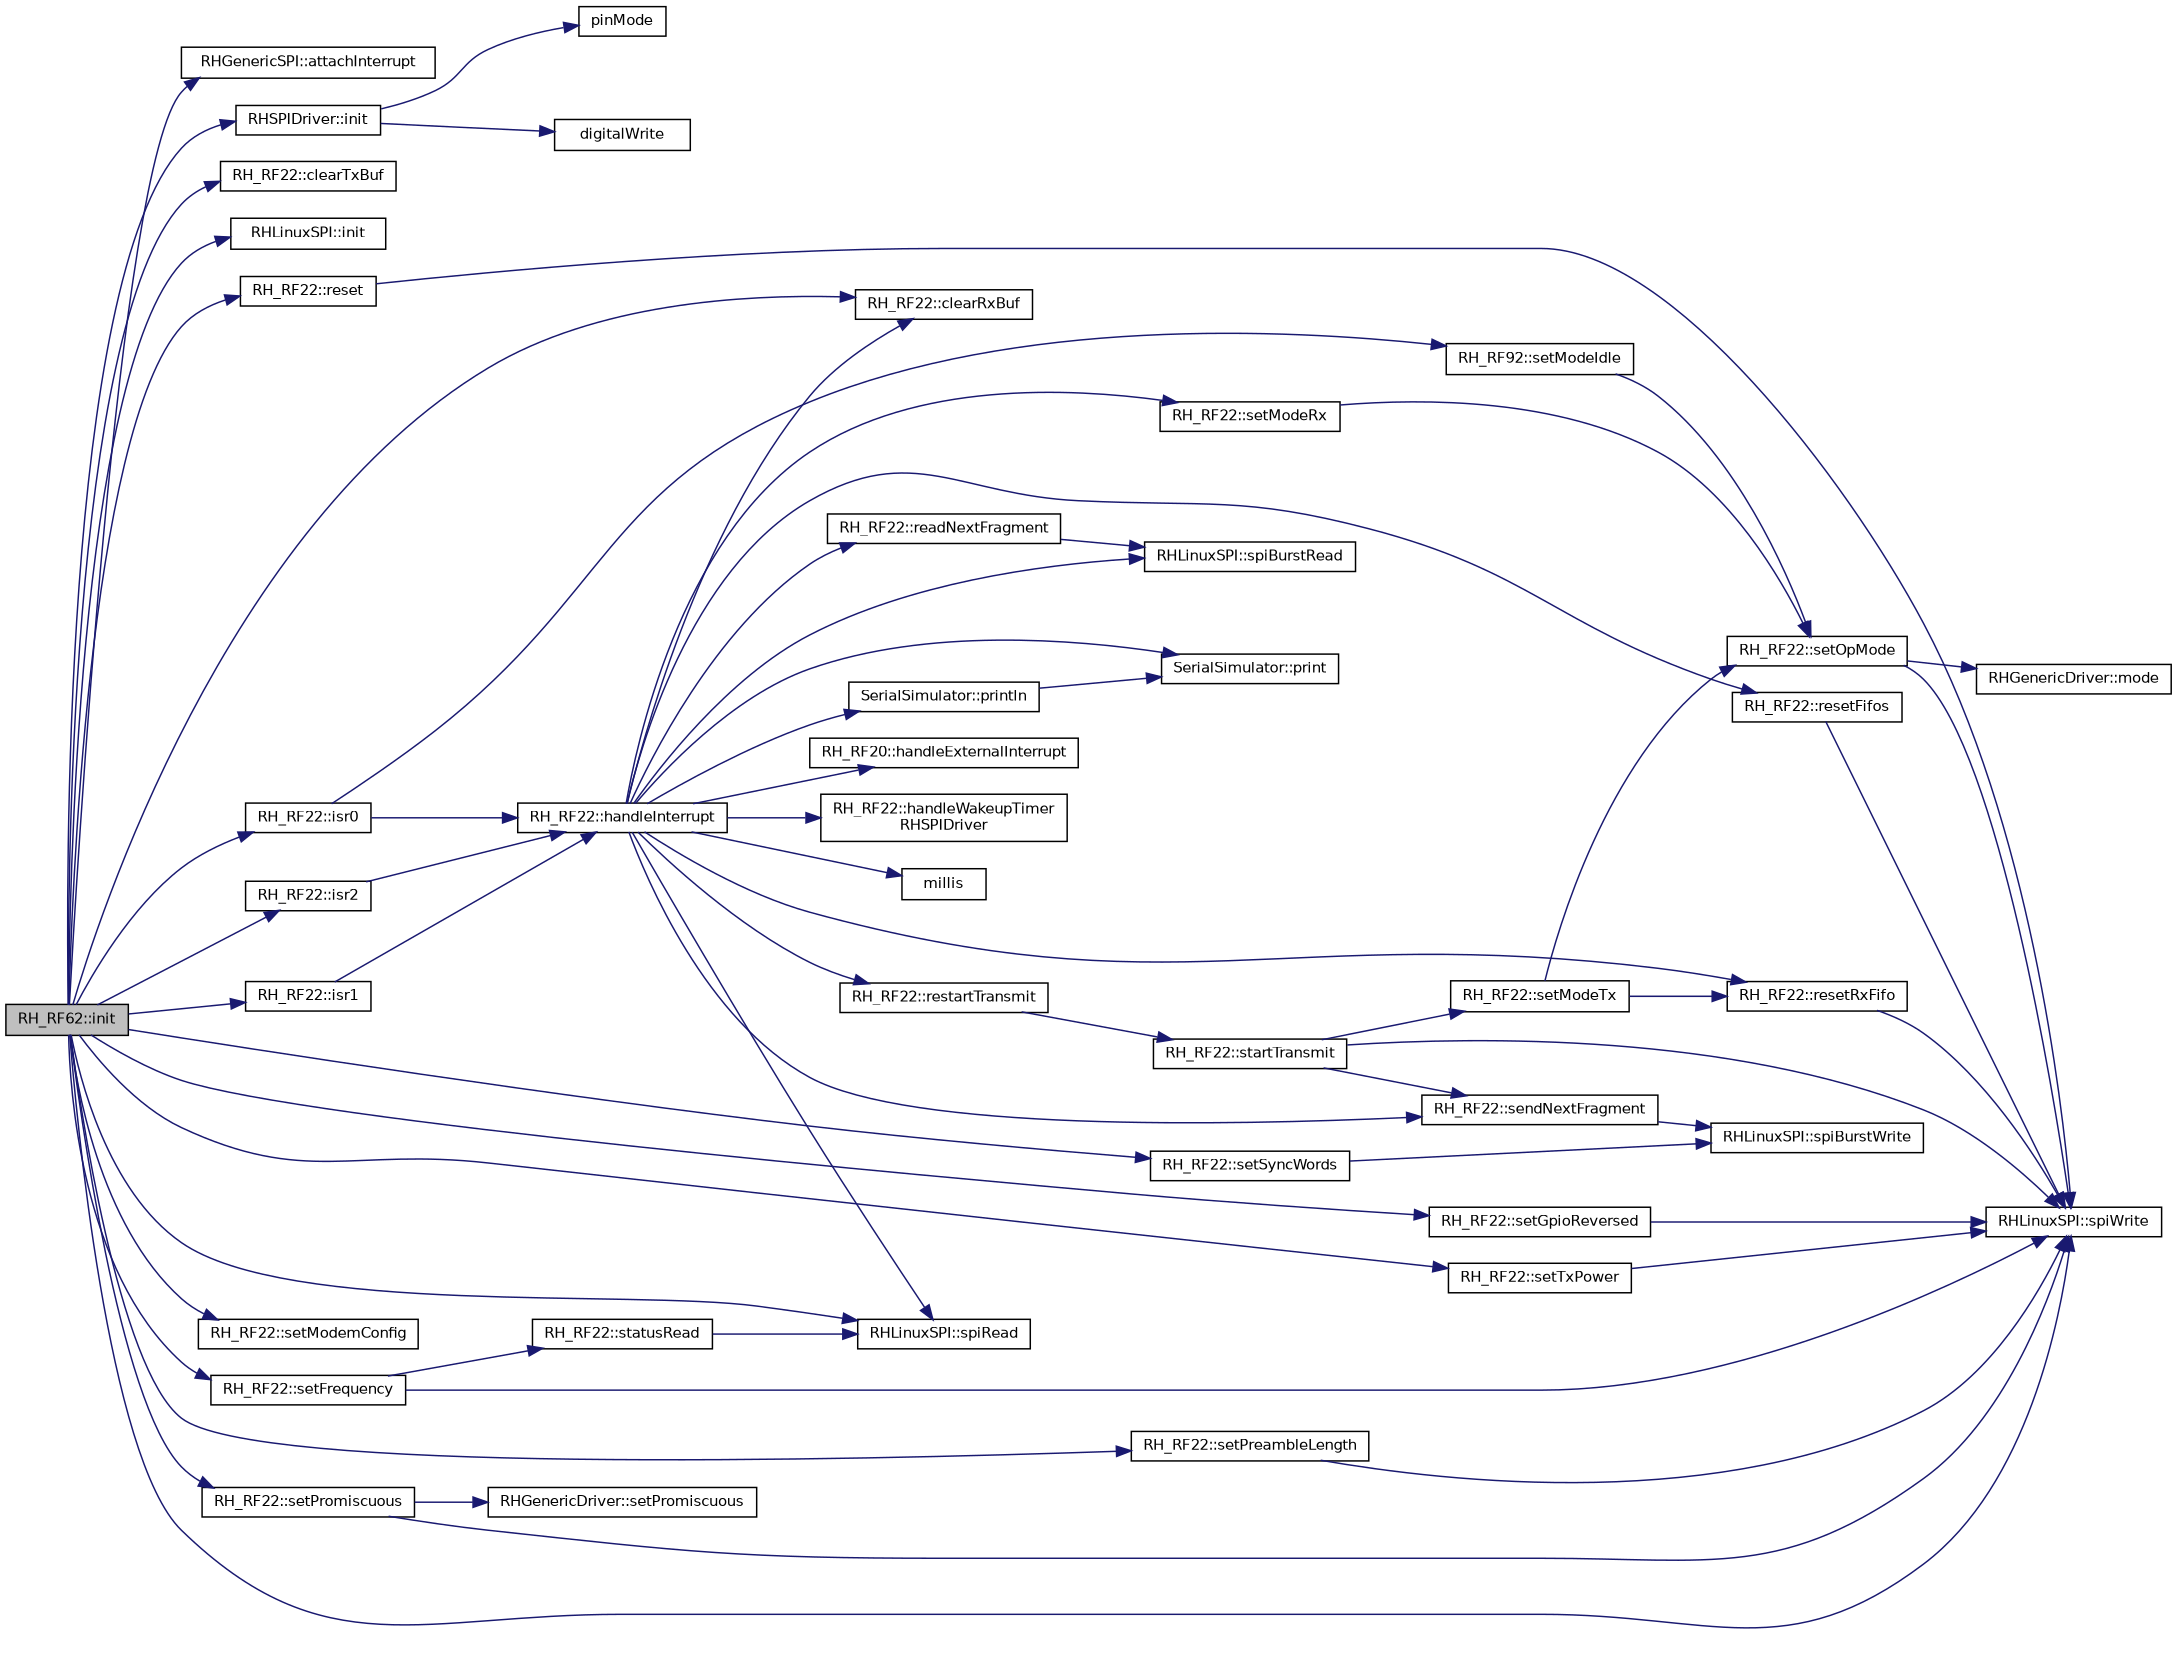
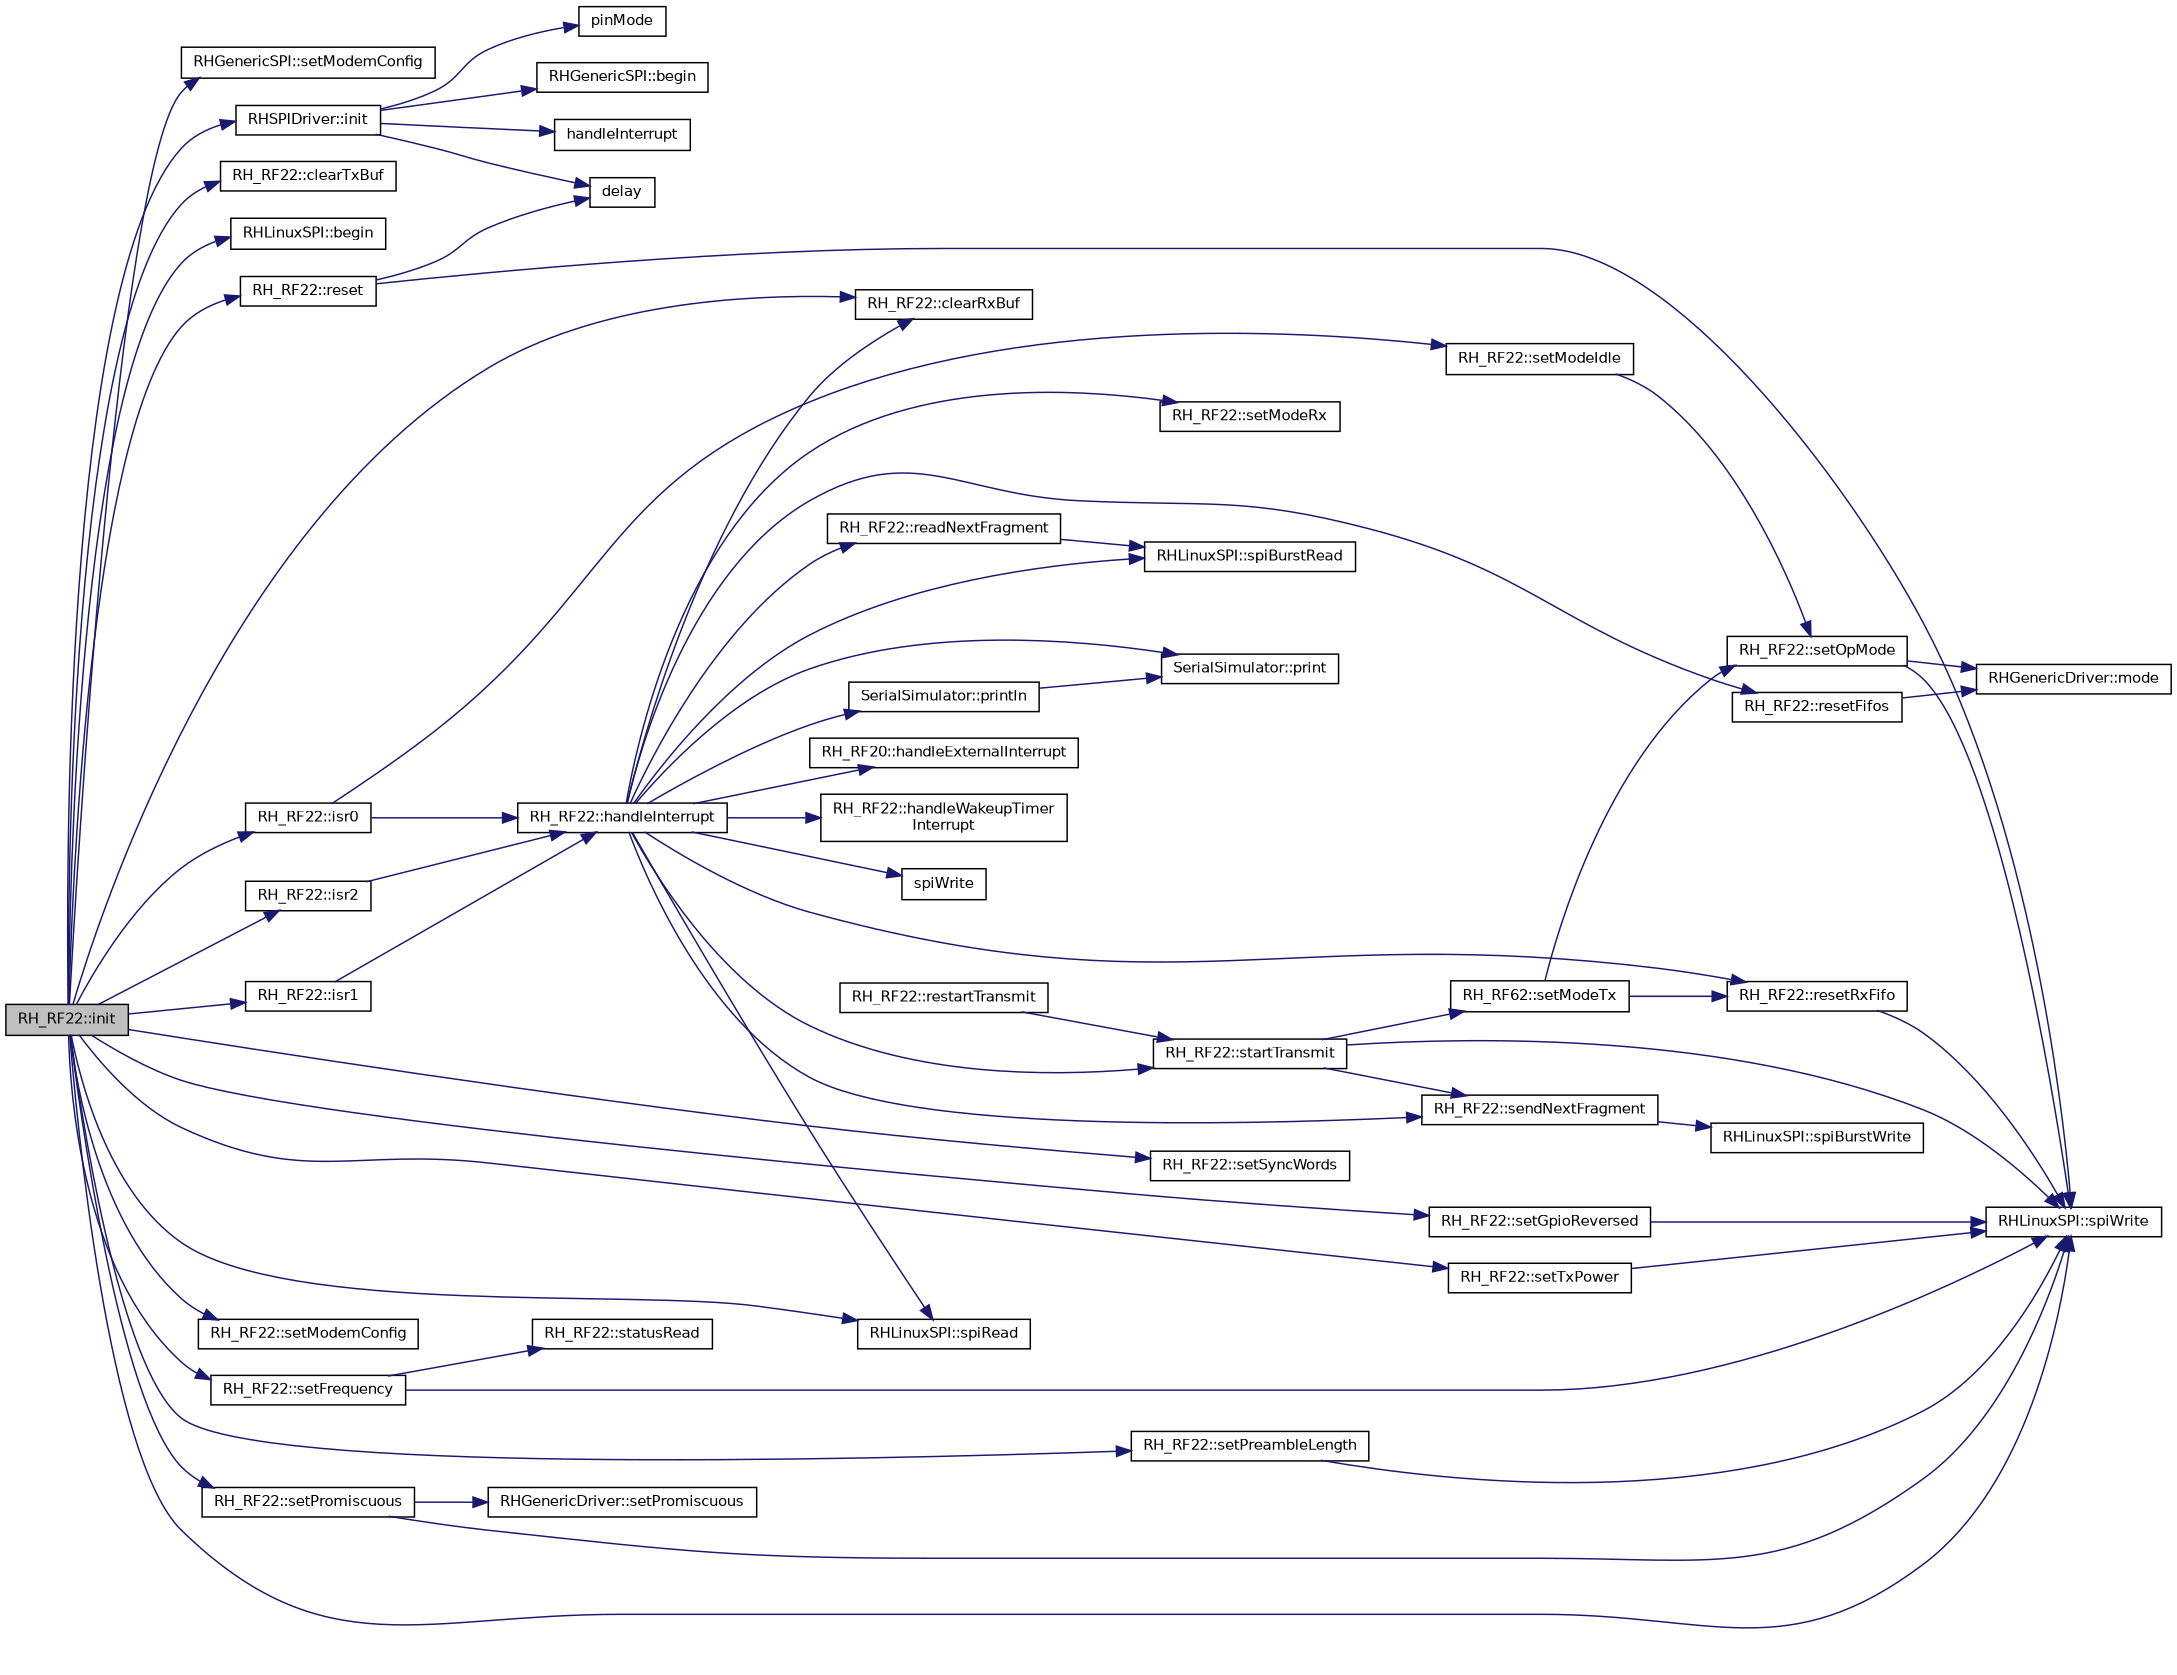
node "RHGenericSPI::attachInterrupt": label "RHGenericSPI::attachInterrupt" -> "RHGenericSPI::setModemConfig"
node "RHGenericSPI::begin": added
node "digitalWrite": label "digitalWrite" -> "handleInterrupt"
node "delay": added
node "RHLinuxSPI::init": label "RHLinuxSPI::init" -> "RHLinuxSPI::begin"
node "RH_RF92::setModeIdle": label "RH_RF92::setModeIdle" -> "RH_RF22::setModeIdle"
edge "RH_RF22::setModeRx" -> "RH_RF22::setOpMode": removed
node "RH_RF22::handleWakeupTimer RHSPIDriver": label "RH_RF22::handleWakeupTimer RHSPIDriver" -> "RH_RF22::handleWakeupTimer Interrupt"
node "millis": label "millis" -> "spiWrite"
edge "RH_RF22::handleInterrupt" -> "RH_RF22::restartTransmit": now "RH_RF22::handleInterrupt" -> "RH_RF22::startTransmit"
edge "RH_RF22::resetFifos" -> "RHLinuxSPI::spiWrite": now "RH_RF22::resetFifos" -> "RHGenericDriver::mode"
node "RH_RF22::setModeTx": label "RH_RF22::setModeTx" -> "RH_RF62::setModeTx"
node "RH_RF62::init": label "RH_RF62::init" -> "RH_RF22::init"
edge "RH_RF22::setSyncWords" -> "RHLinuxSPI::spiBurstWrite": removed
edge "RH_RF22::statusRead" -> "RHLinuxSPI::spiRead": removed
